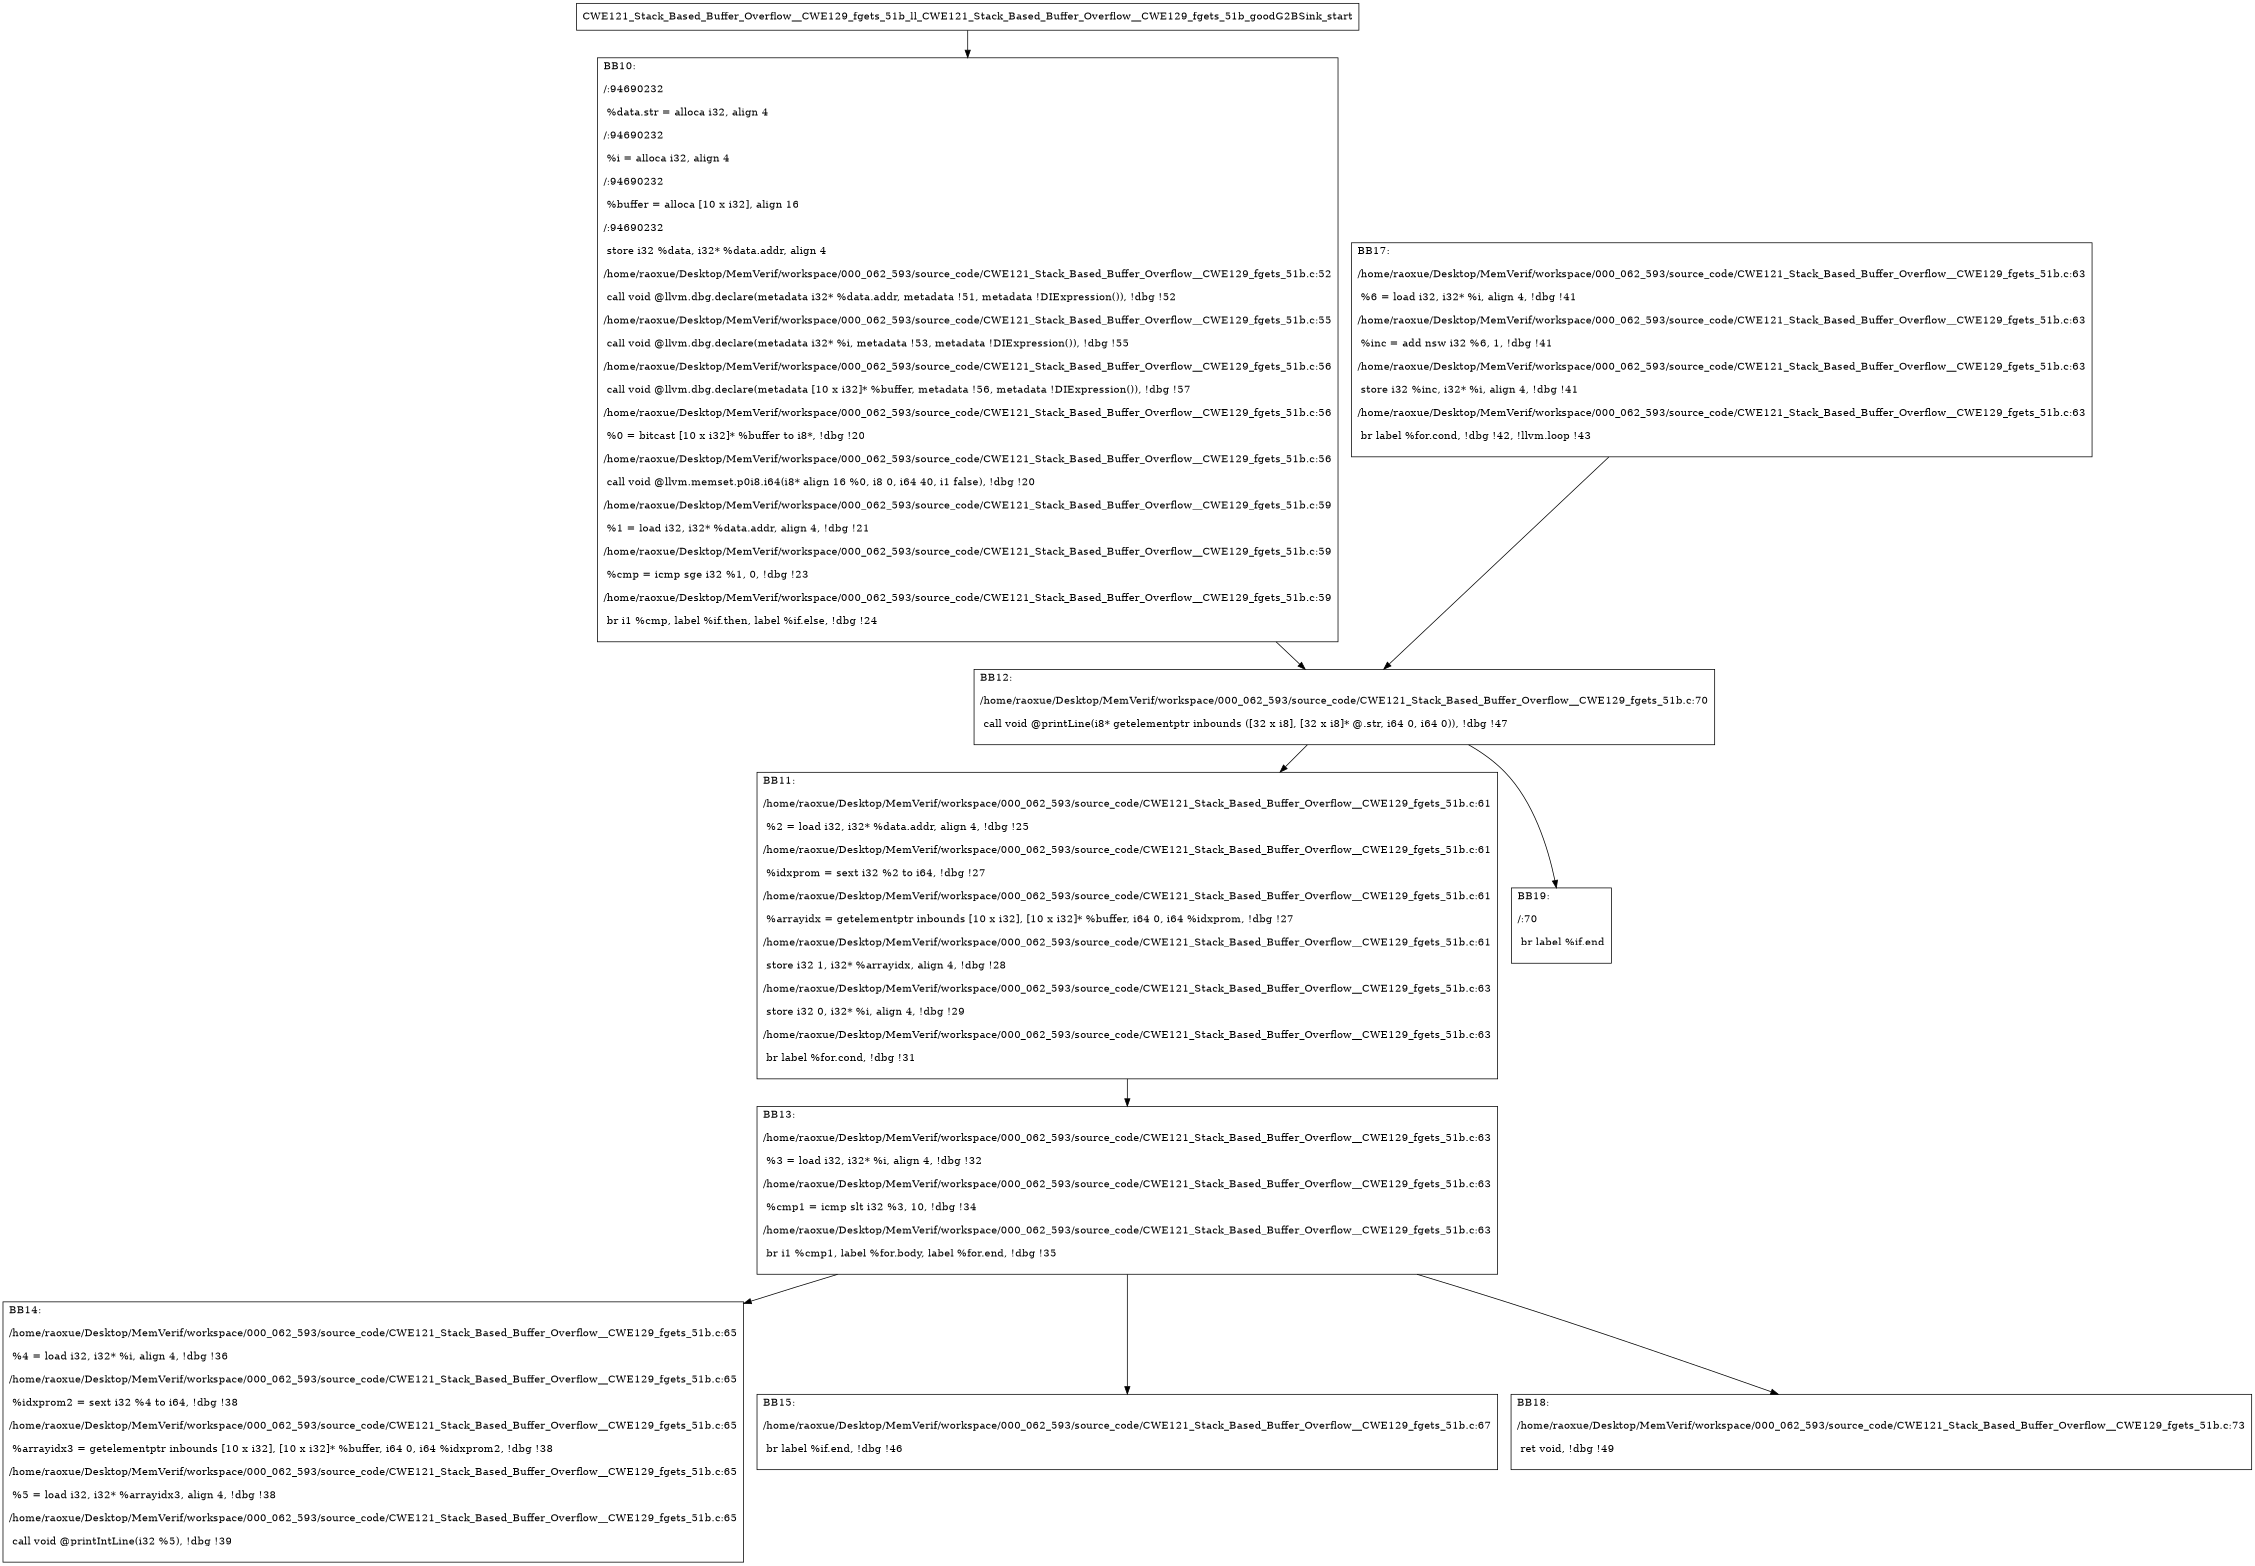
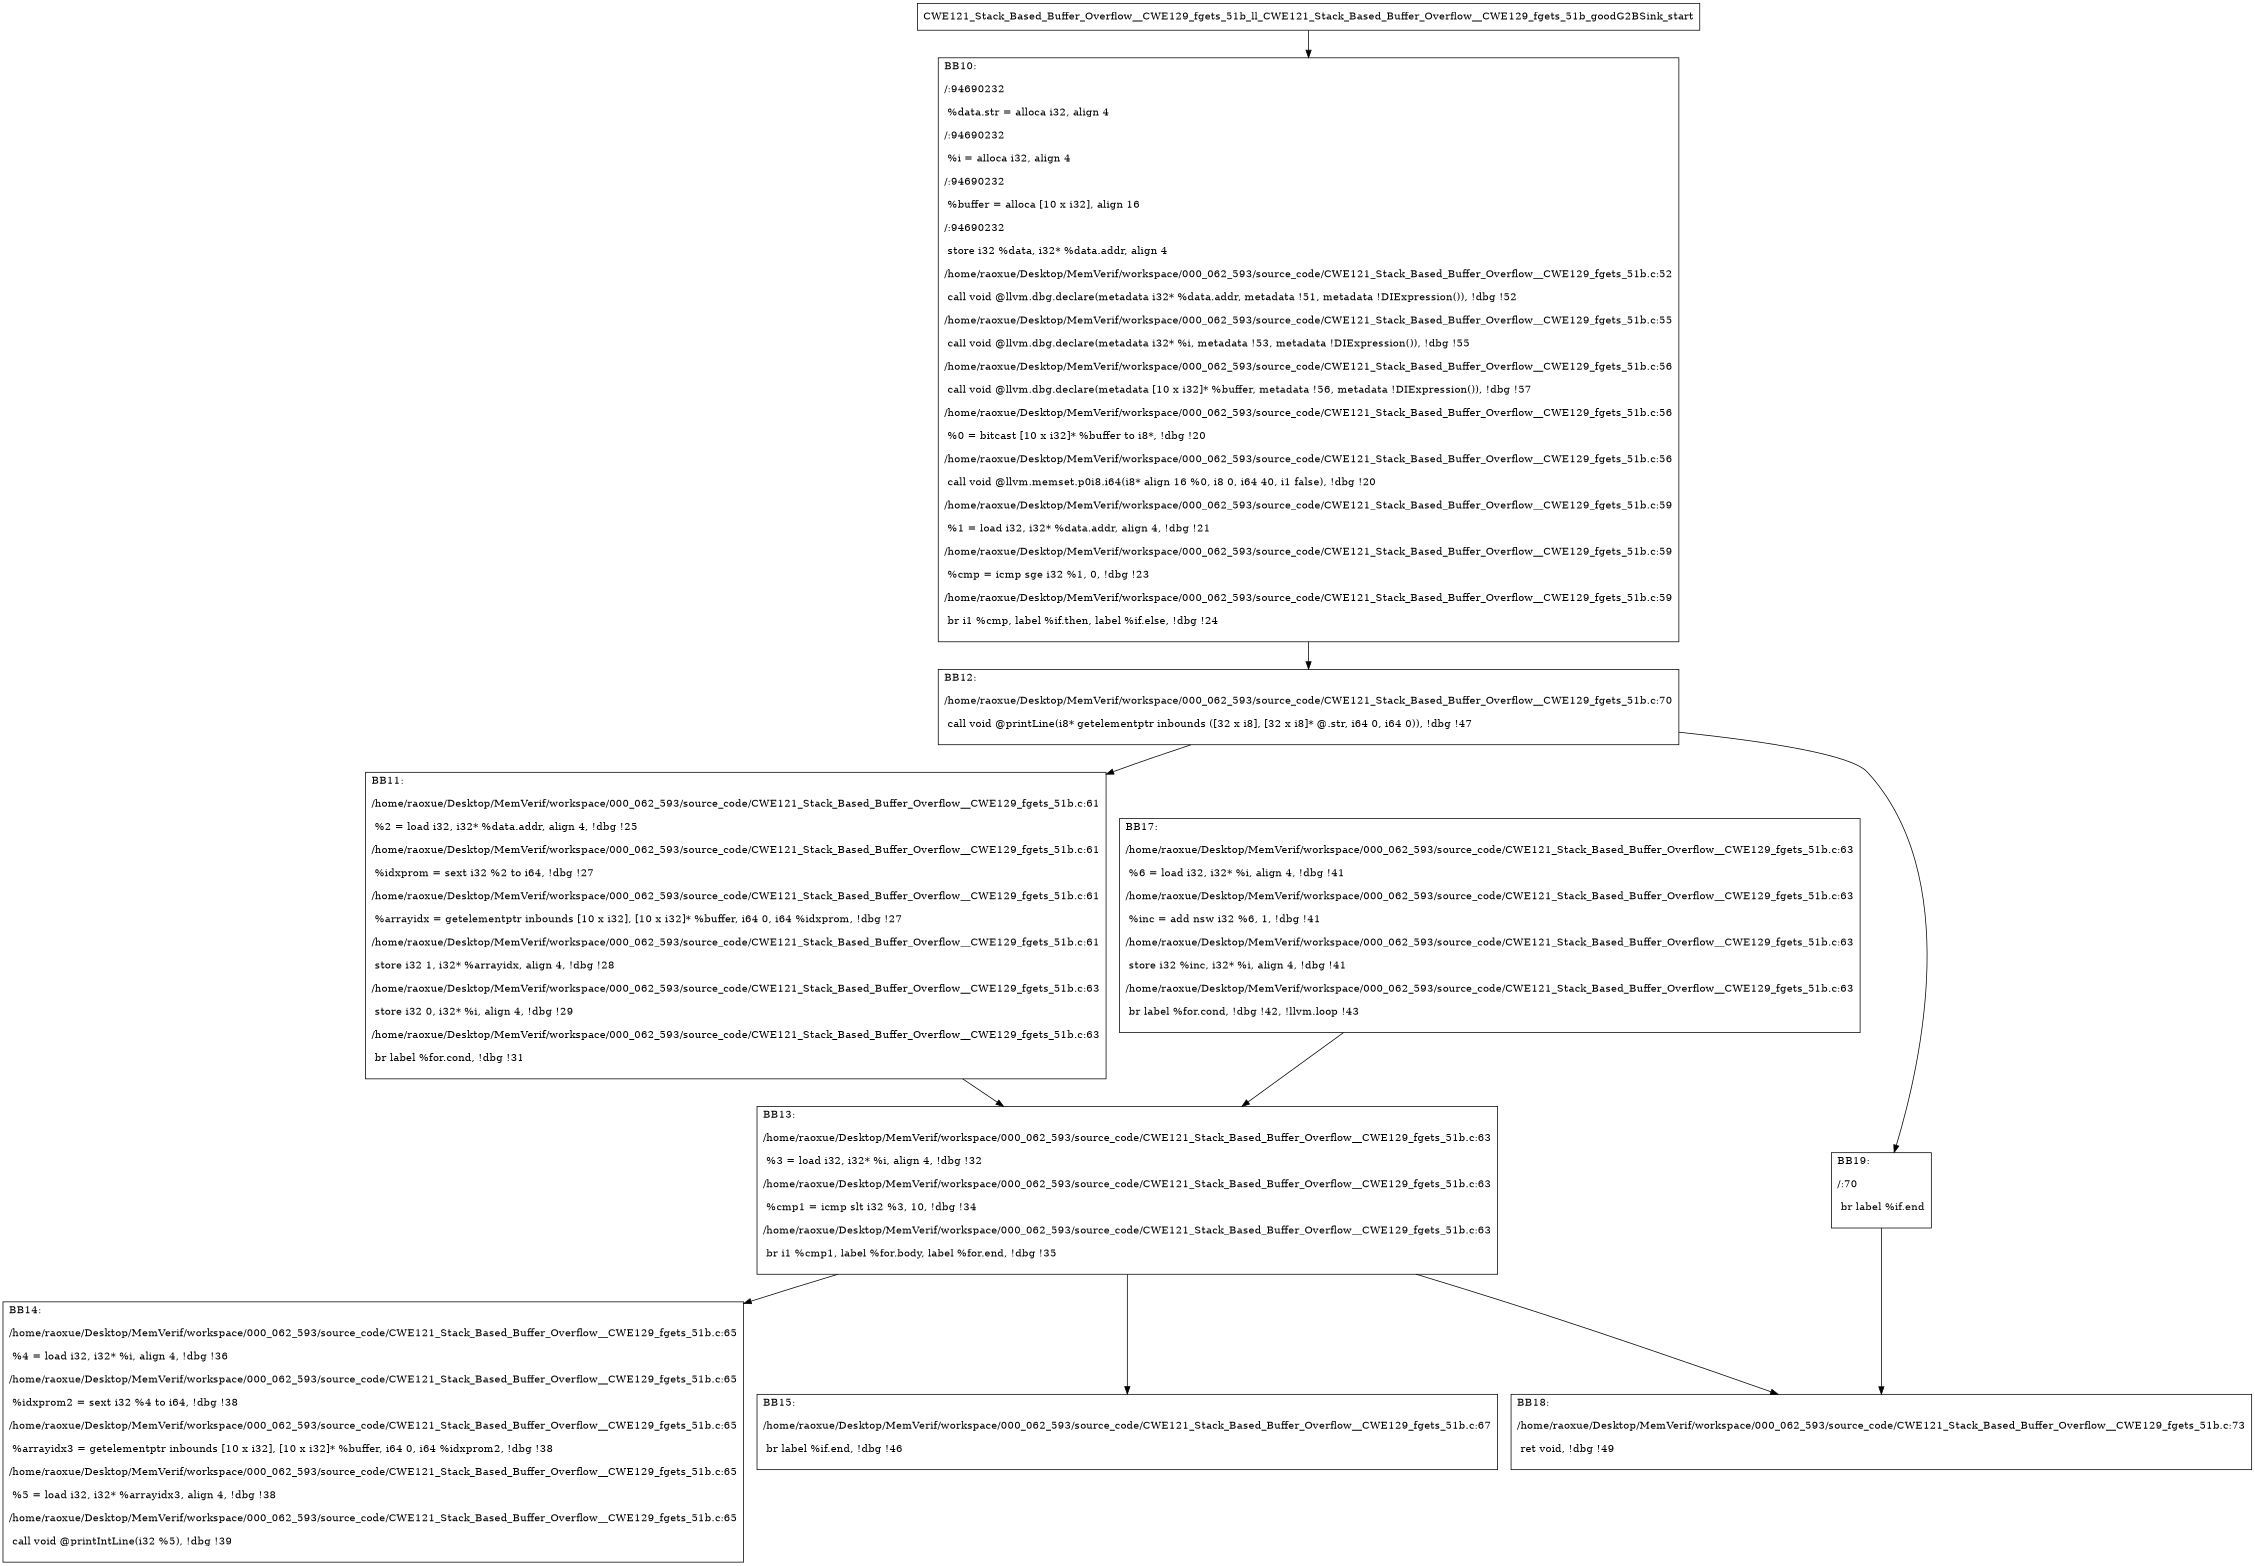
edge "BB17:" -> "BB12:": now "BB17:" -> "BB13:"
edge "BB19:" -> "BB18:": added
